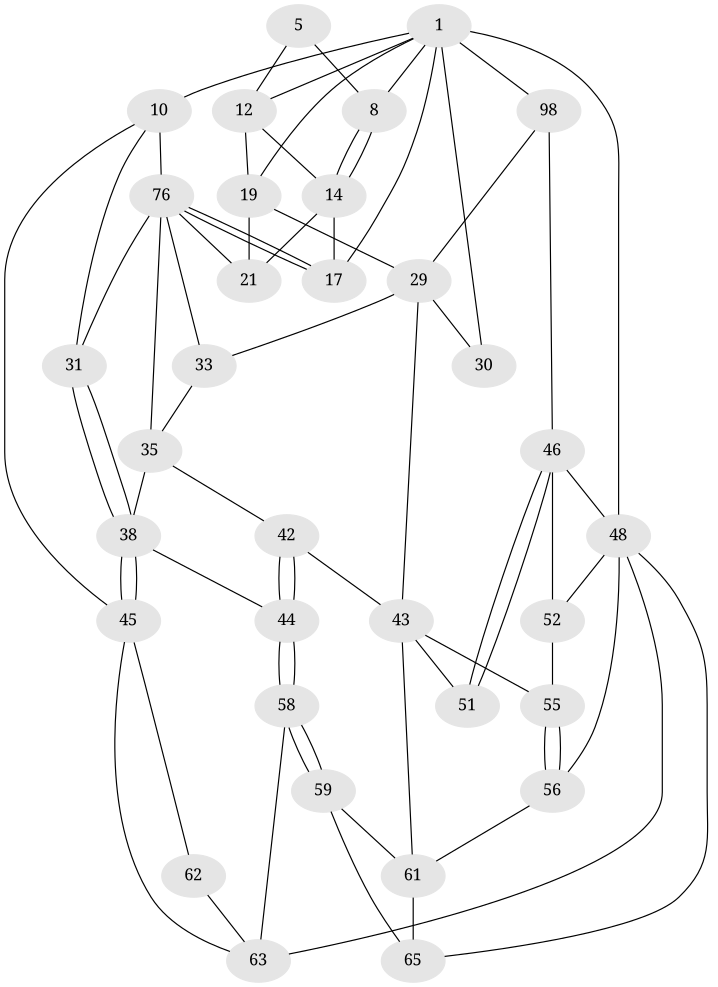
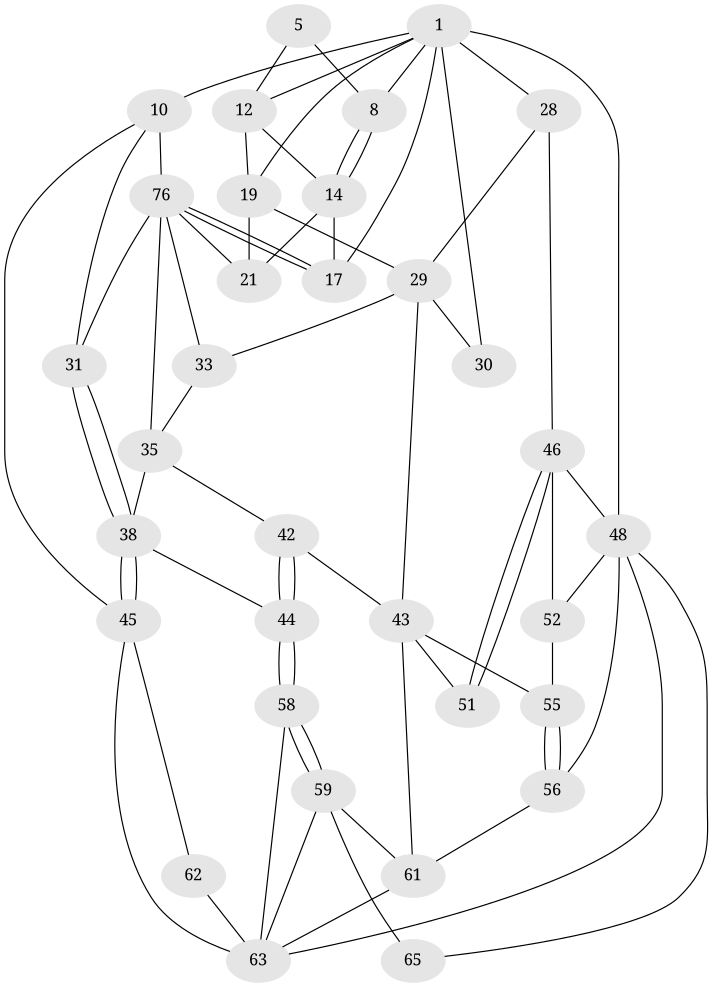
node "98": label "98" -> "28"
edge "59" -- "63": added
edge "61" -- "65": now "61" -- "63"
